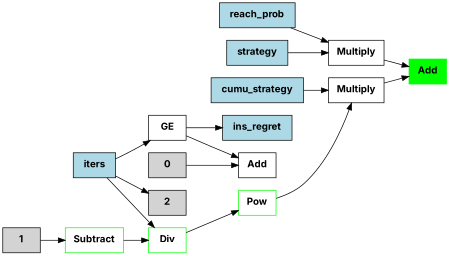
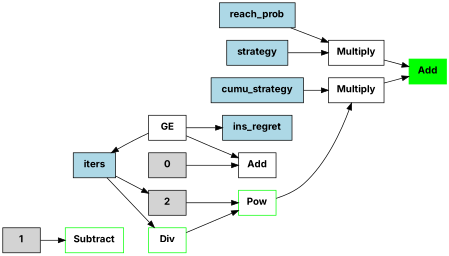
edge "iters" -> "GE": reversed
edge "2" -> "Pow": added
edge "Subtract" -> "Div": removed
